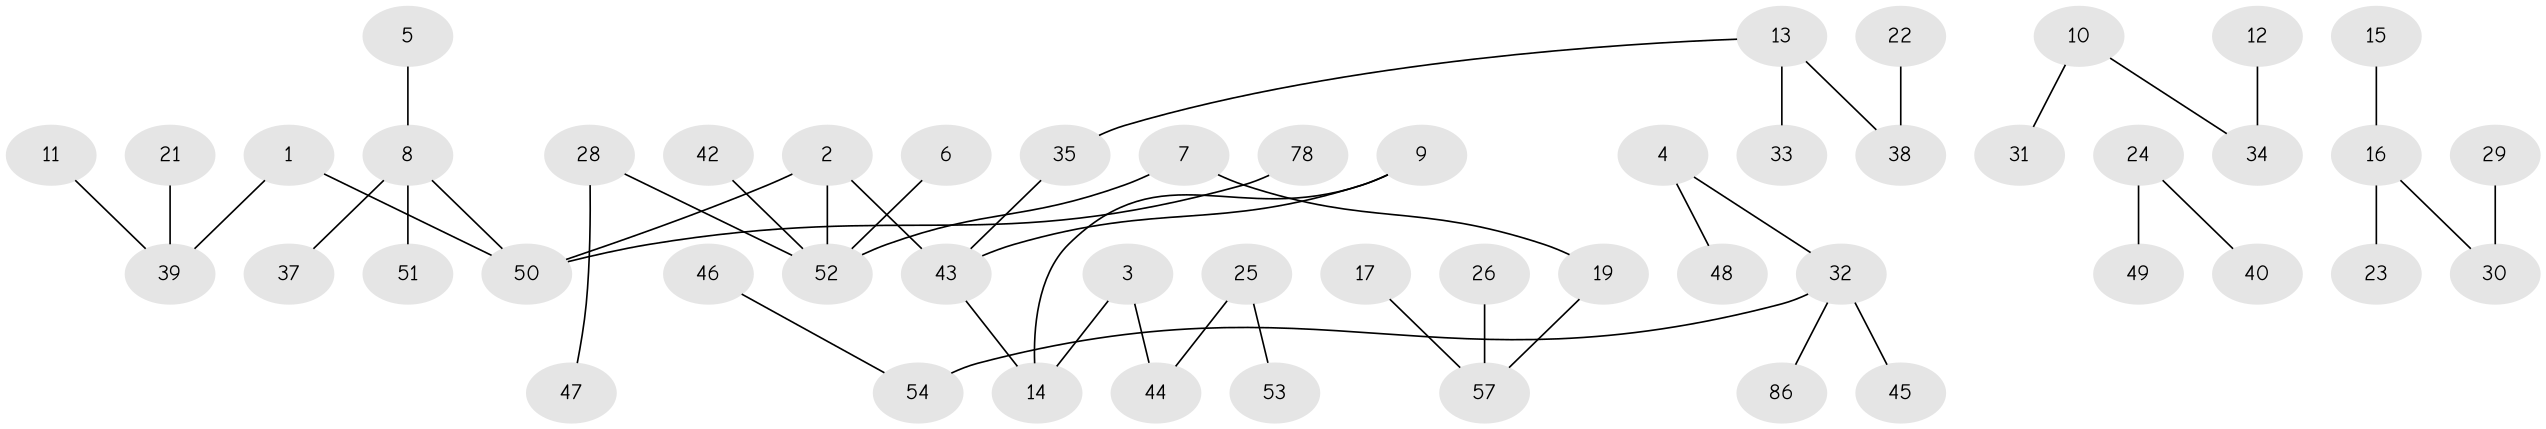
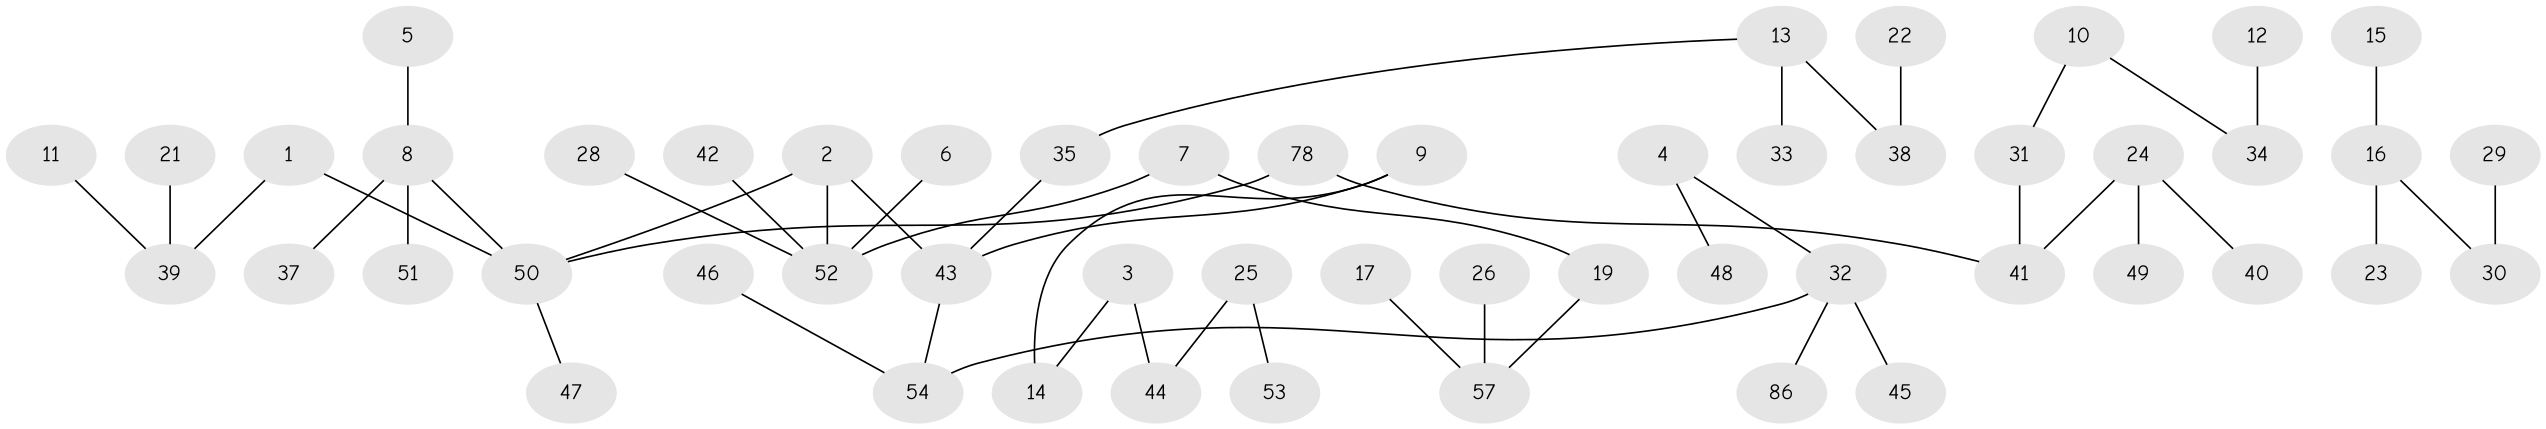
node "41": added
edge "28" -- "47": now "50" -- "47"
edge "43" -- "14": now "43" -- "54"
